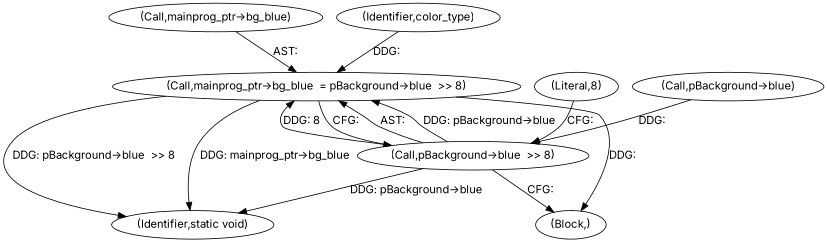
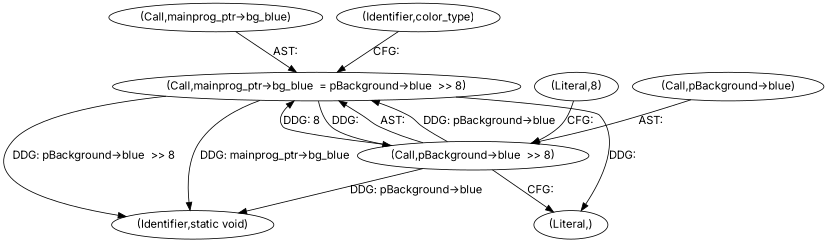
edge "(Identifier,color_type)" -> "(Call,mainprog_ptr->bg_blue  = pBackground->blue  >> 8)": label "DDG: " -> "CFG: "
edge "(Call,mainprog_ptr->bg_blue  = pBackground->blue  >> 8)" -> "(Call,pBackground->blue  >> 8)": label "CFG: " -> "DDG: "
edge "(Call,pBackground->blue)" -> "(Call,pBackground->blue  >> 8)": label "DDG: " -> "AST: "
node "(Block,)": label "(Block,)" -> "(Literal,)"
